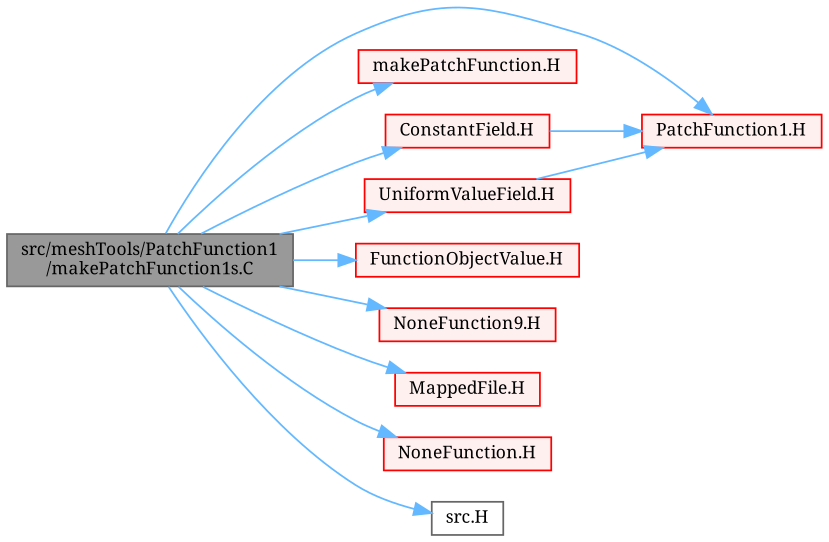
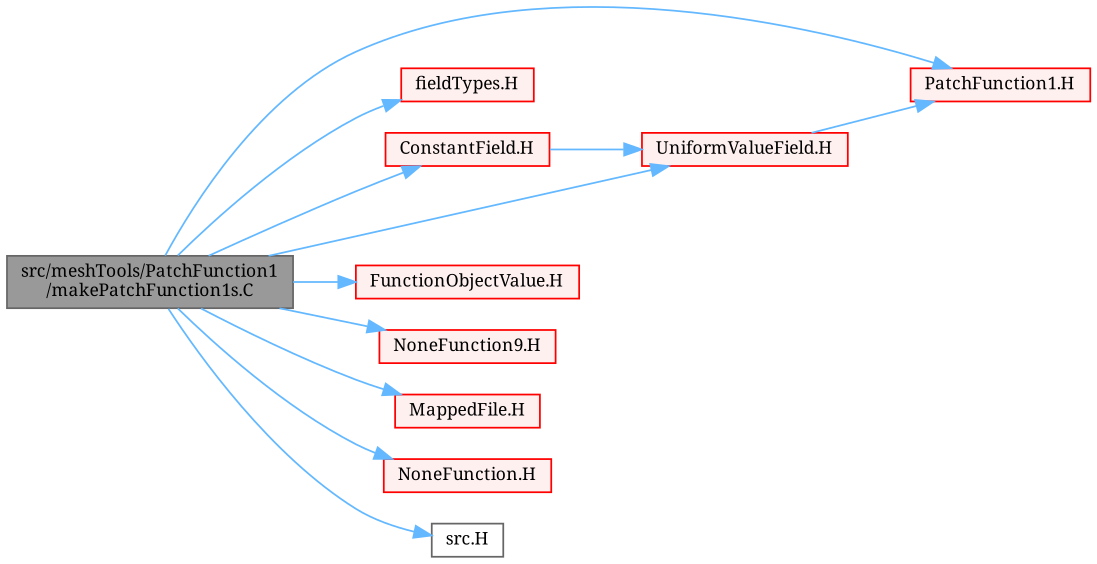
node "makePatchFunction.H": label "makePatchFunction.H" -> "fieldTypes.H"
edge "ConstantField.H" -> "PatchFunction1.H": now "ConstantField.H" -> "UniformValueField.H"
